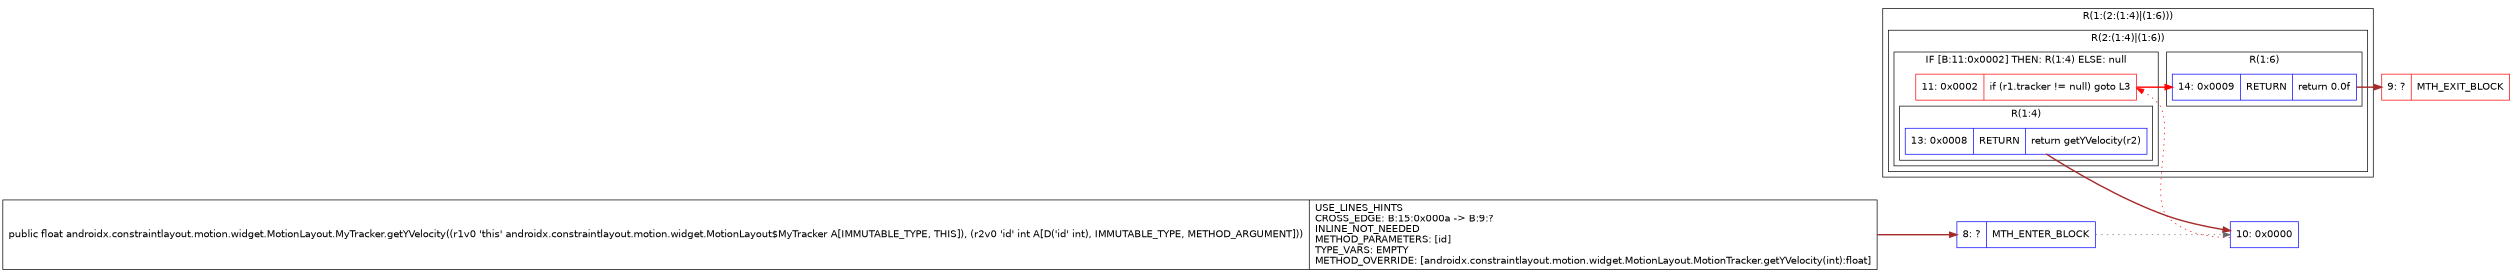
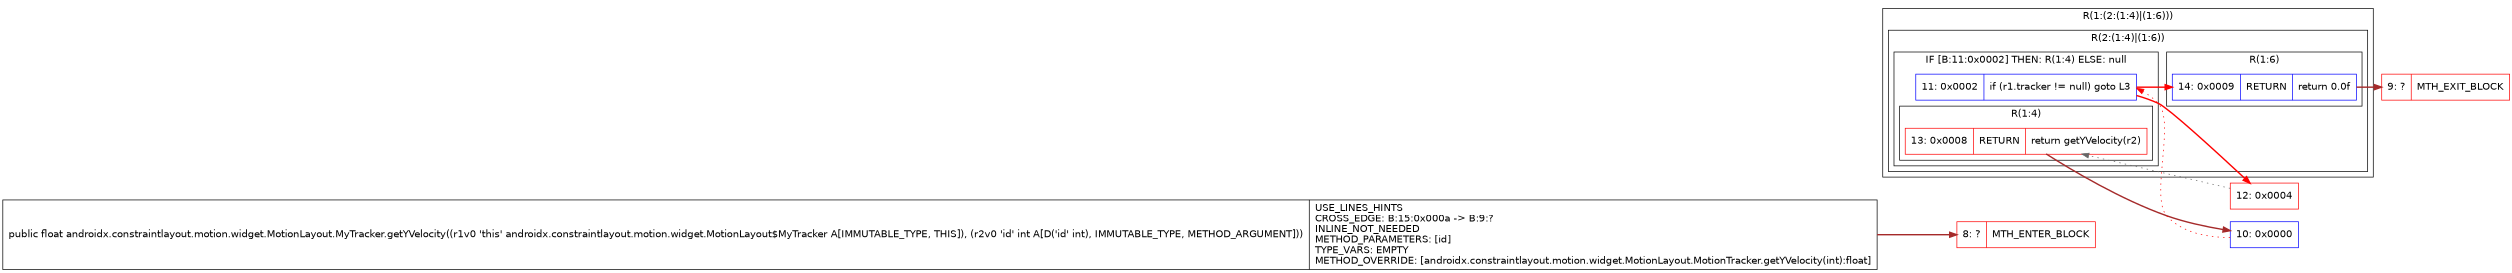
node "11: 0x0002": color red -> blue
node "13: 0x0008": color blue -> red
node "12: 0x0004": added
node "8: ?": color blue -> red
edge "8: ?" -> "10: 0x0000": removed
